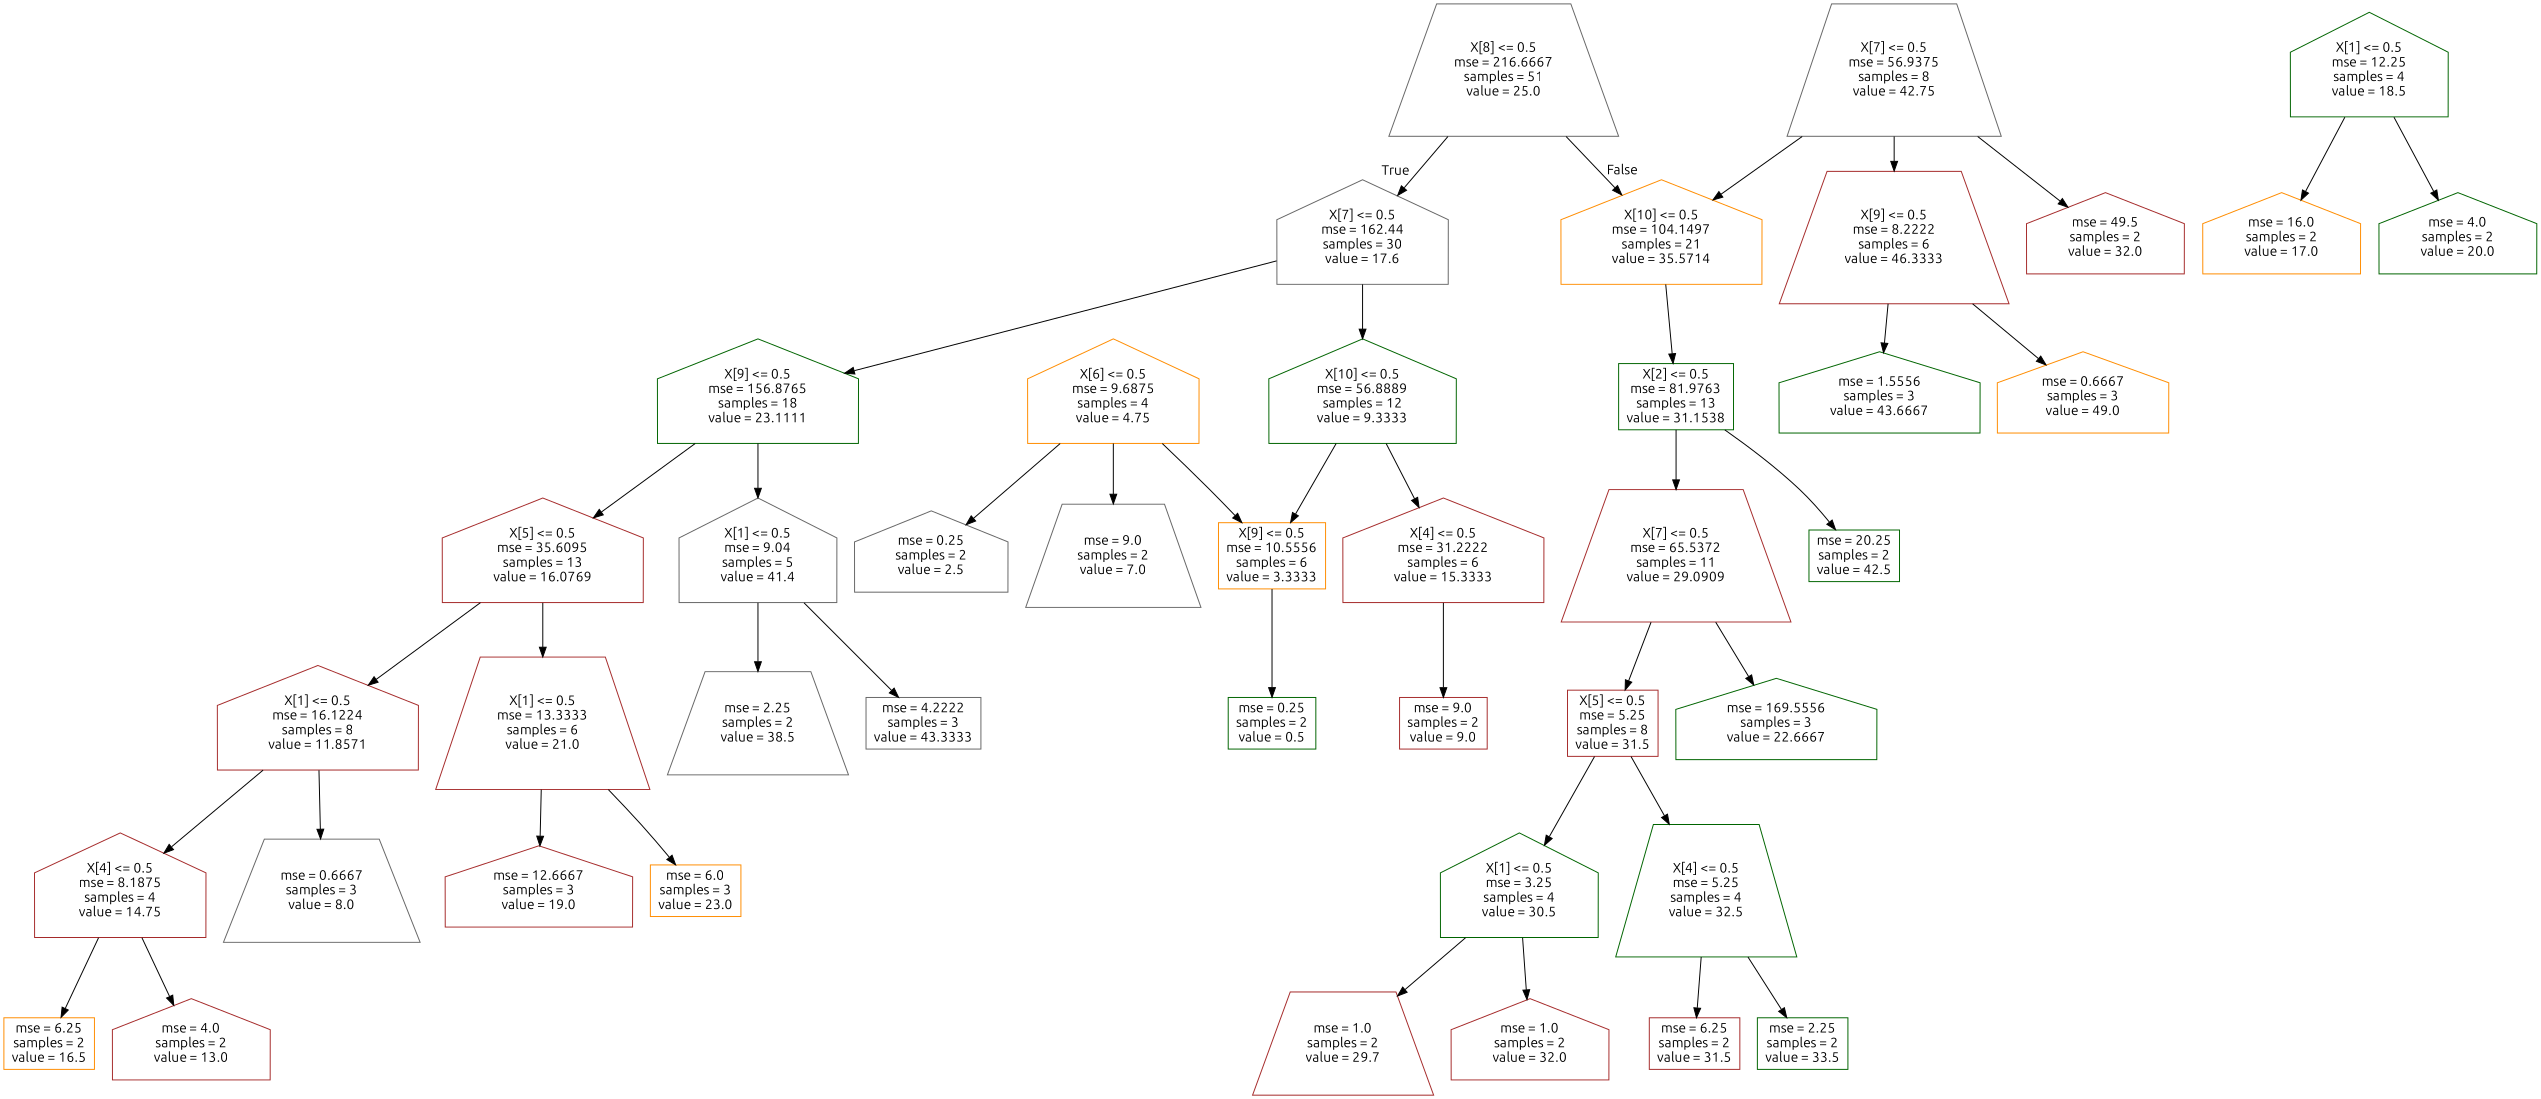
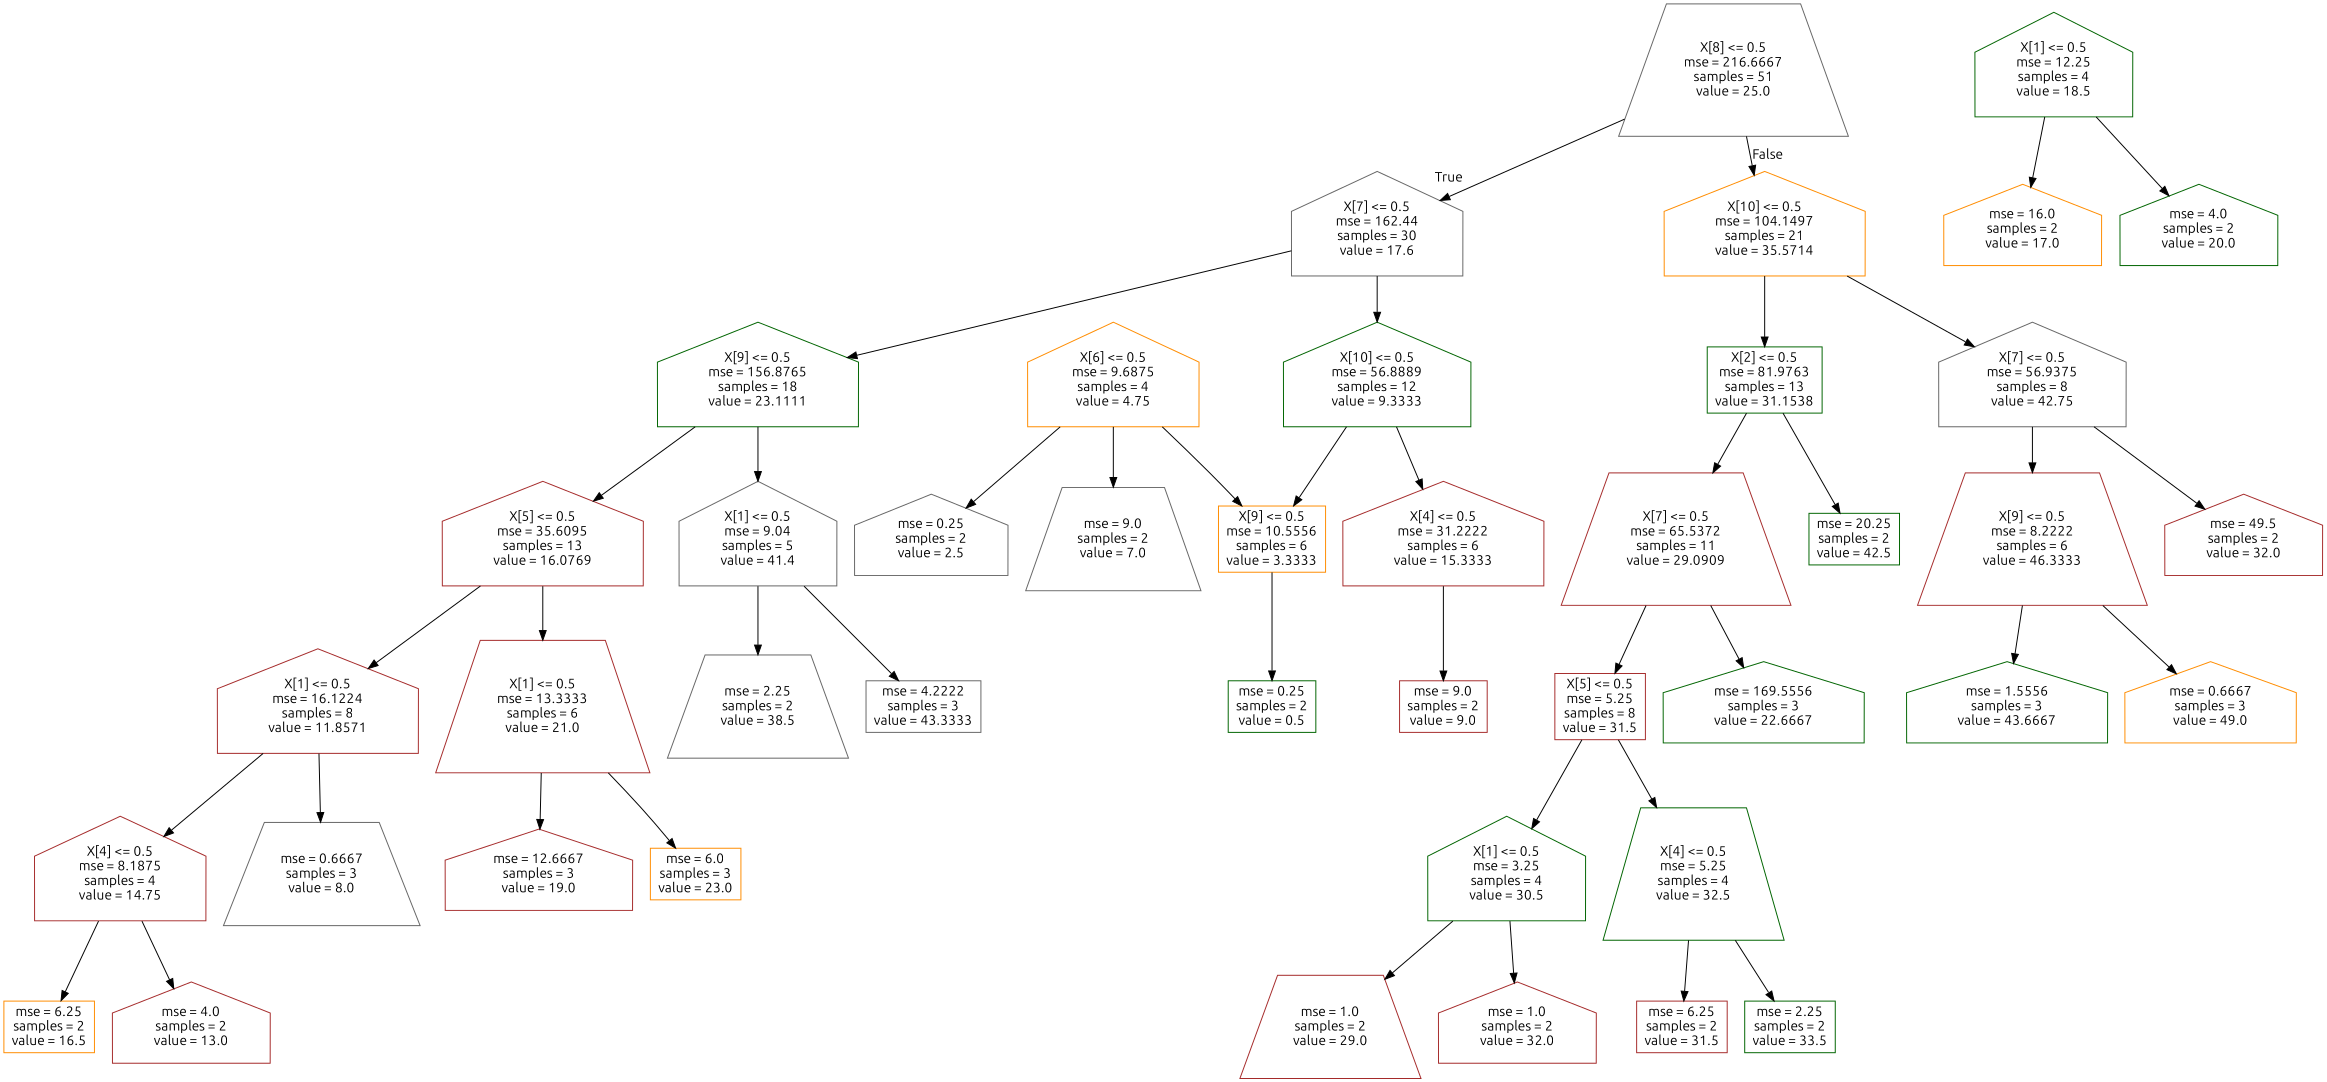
node "X[7] <= 0.5 mse = 56.9375 samples = 8 value = 42.75": shape trapezium -> house
edge "X[7] <= 0.5 mse = 56.9375 samples = 8 value = 42.75" -> "X[10] <= 0.5 mse = 104.1497 samples = 21 value = 35.5714": reversed
node "mse = 1.0 samples = 2 value = 29.7": label "mse = 1.0 samples = 2 value = 29.7" -> "mse = 1.0 samples = 2 value = 29.0"
